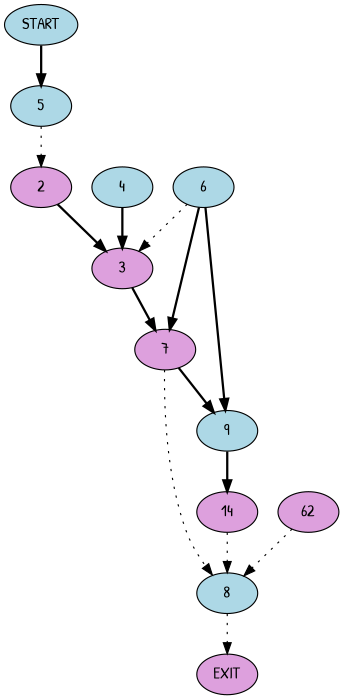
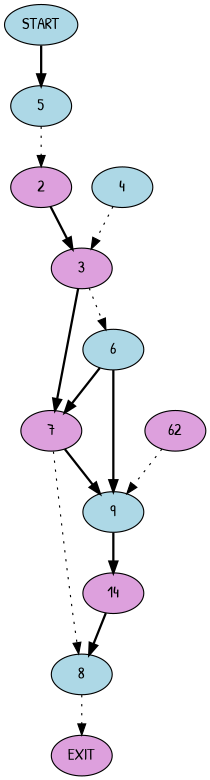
edge "4" -> "3": style bold -> dotted
edge "6" -> "3": reversed
edge "14" -> "8": style dotted -> bold
edge "62" -> "8": now "62" -> "9"
